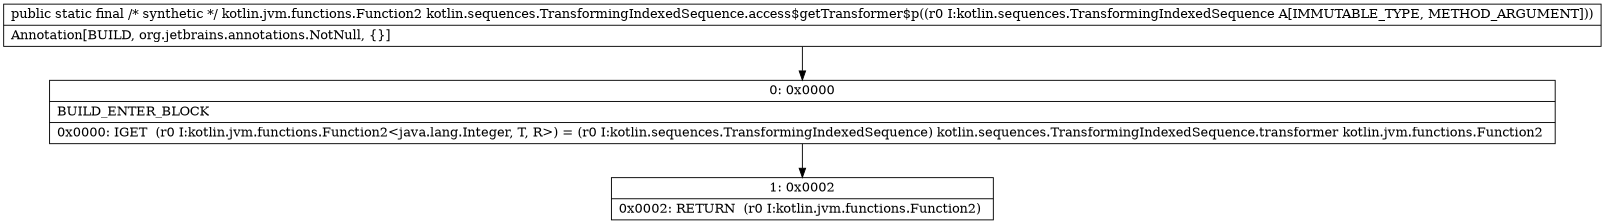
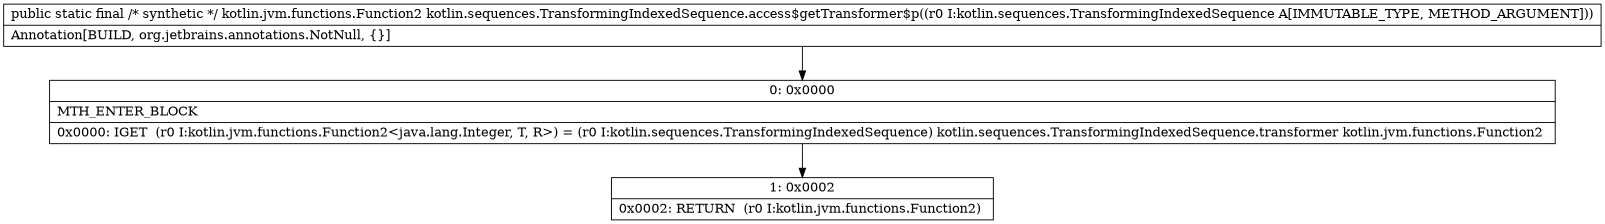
node "0: 0x0000": text "BUILD_ENTER_BLOCK" -> "MTH_ENTER_BLOCK"
